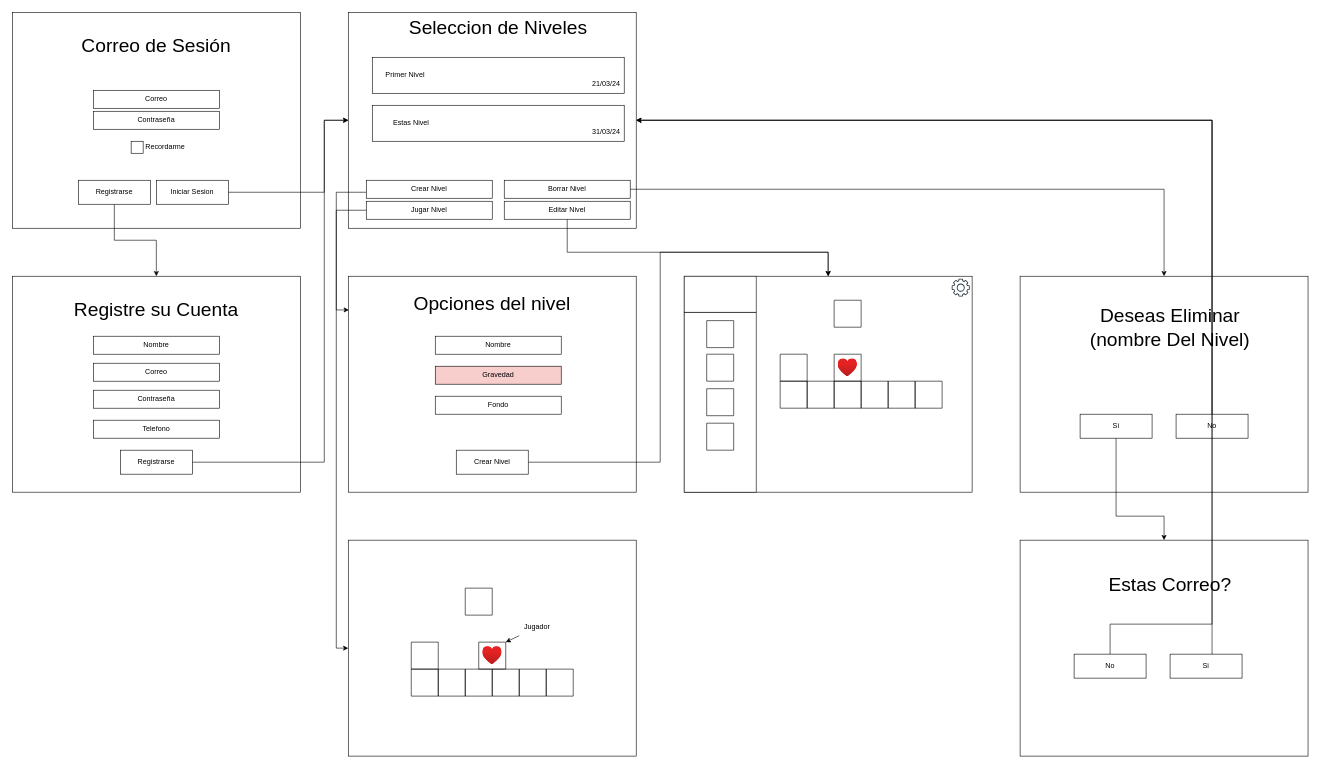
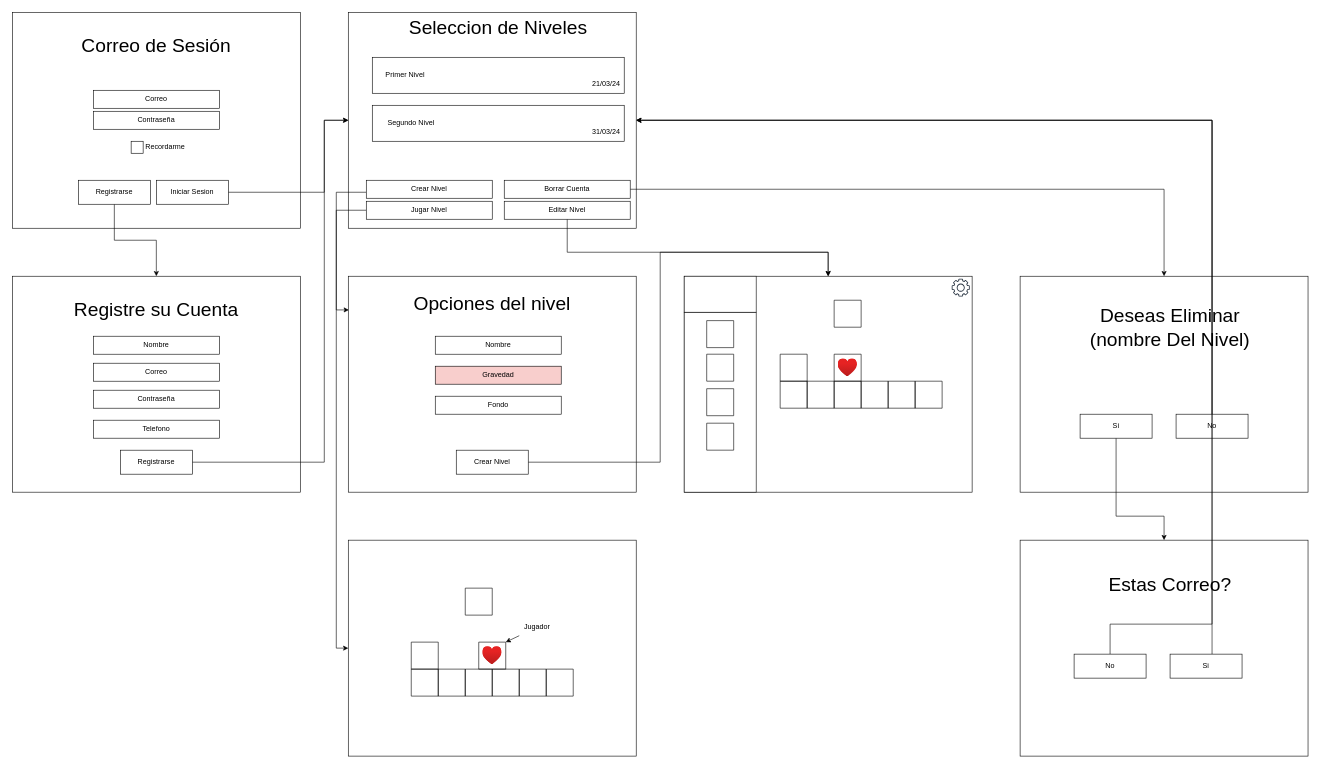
node "Estas Nivel": label "Estas Nivel" -> "Segundo Nivel"
node "Borrar Nivel": label "Borrar Nivel" -> "Borrar Cuenta"
